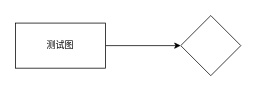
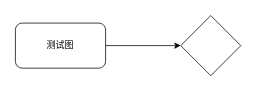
node "测试图": shape rectangle -> rounded rectangle
